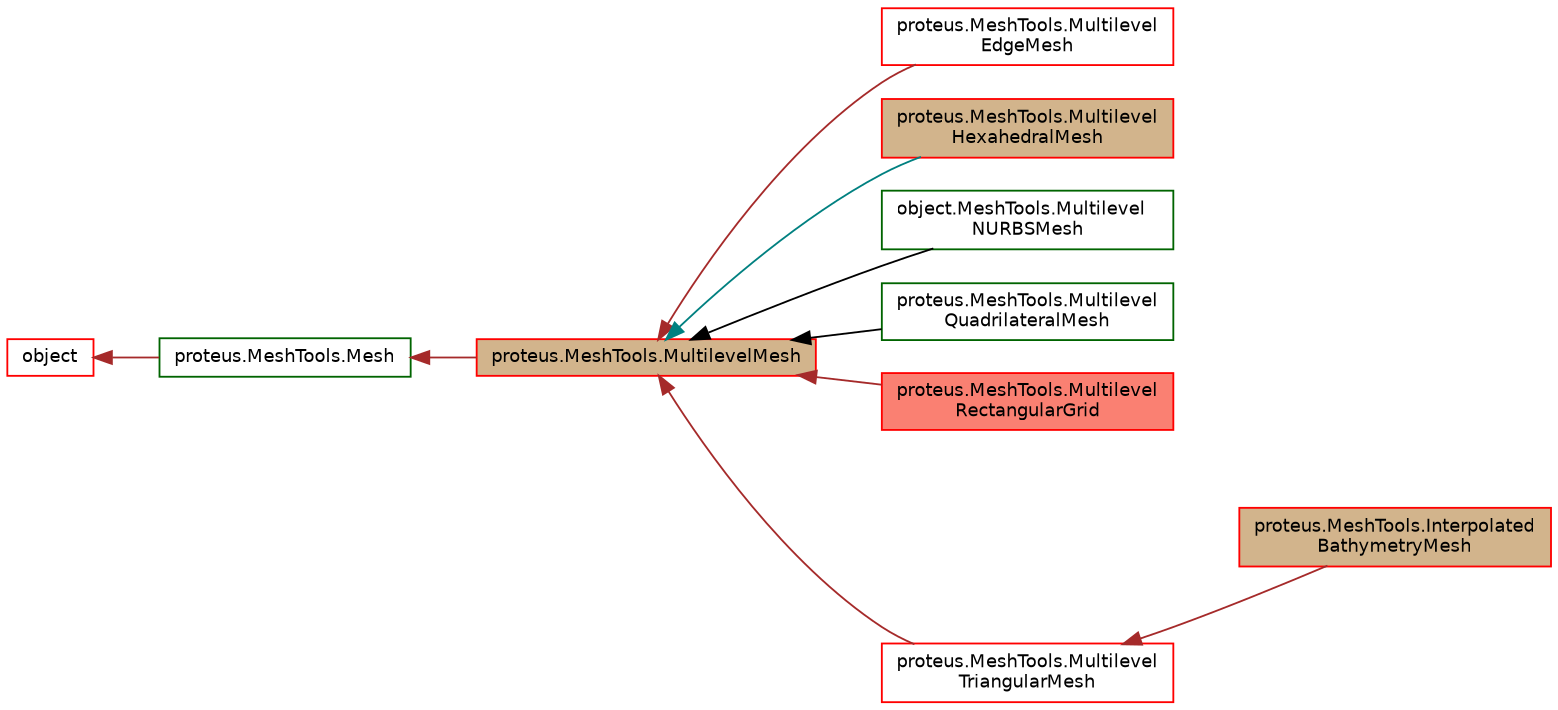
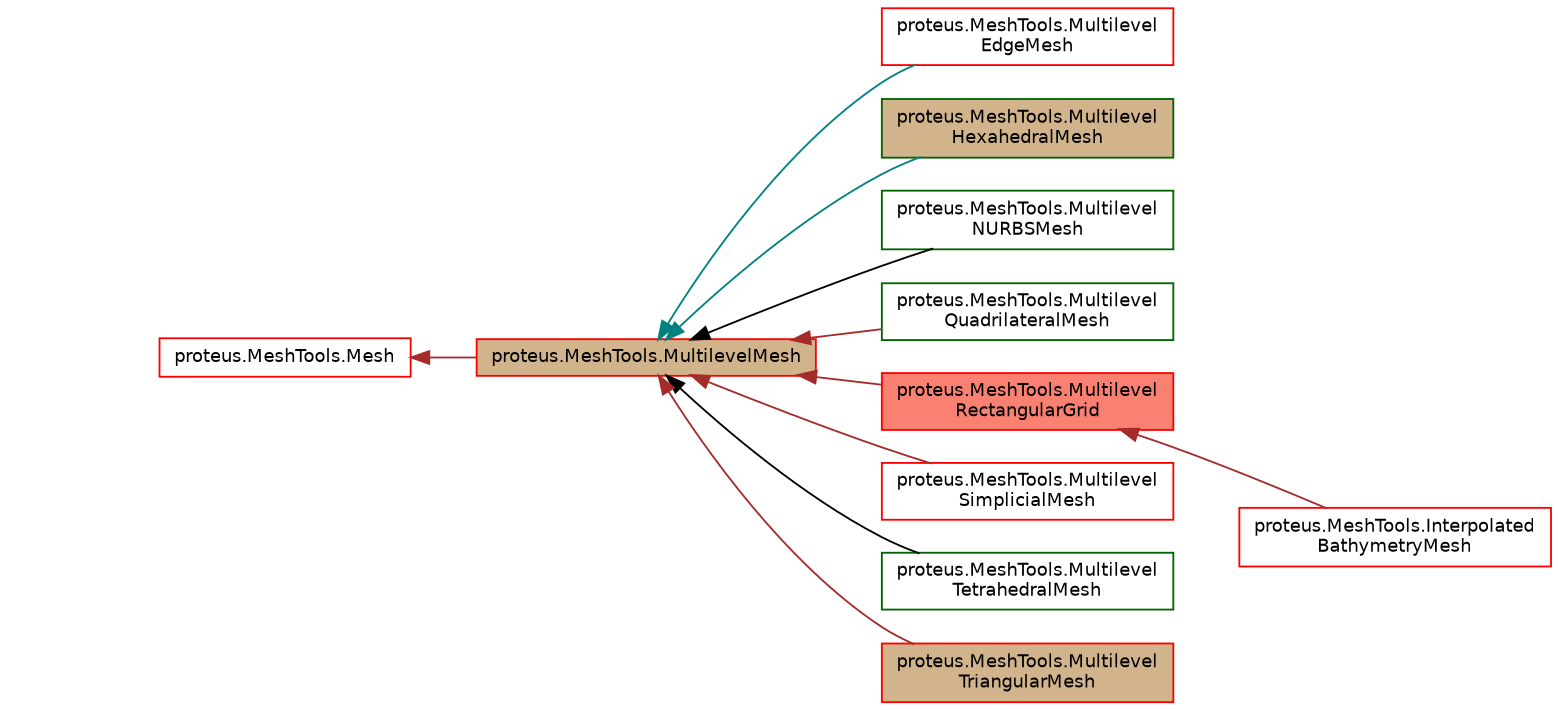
node "proteus.MeshTools.Multilevel HexahedralMesh": color red -> darkgreen
edge "proteus.MeshTools.Multilevel EdgeMesh" -> "proteus.MeshTools.MultilevelMesh": color brown -> teal
node "object.MeshTools.Multilevel NURBSMesh": label "object.MeshTools.Multilevel NURBSMesh" -> "proteus.MeshTools.Multilevel NURBSMesh"
edge "proteus.MeshTools.Multilevel QuadrilateralMesh" -> "proteus.MeshTools.MultilevelMesh": color black -> brown
node "object": removed
node "proteus.MeshTools.Mesh": color darkgreen -> red
node "proteus.MeshTools.Multilevel SimplicialMesh": added
node "proteus.MeshTools.Interpolated BathymetryMesh": fillcolor tan -> white
node "proteus.MeshTools.Multilevel TetrahedralMesh": added
edge "proteus.MeshTools.Interpolated BathymetryMesh" -> "proteus.MeshTools.Multilevel TriangularMesh": now "proteus.MeshTools.Interpolated BathymetryMesh" -> "proteus.MeshTools.Multilevel RectangularGrid"
node "proteus.MeshTools.Multilevel TriangularMesh": fillcolor white -> tan
